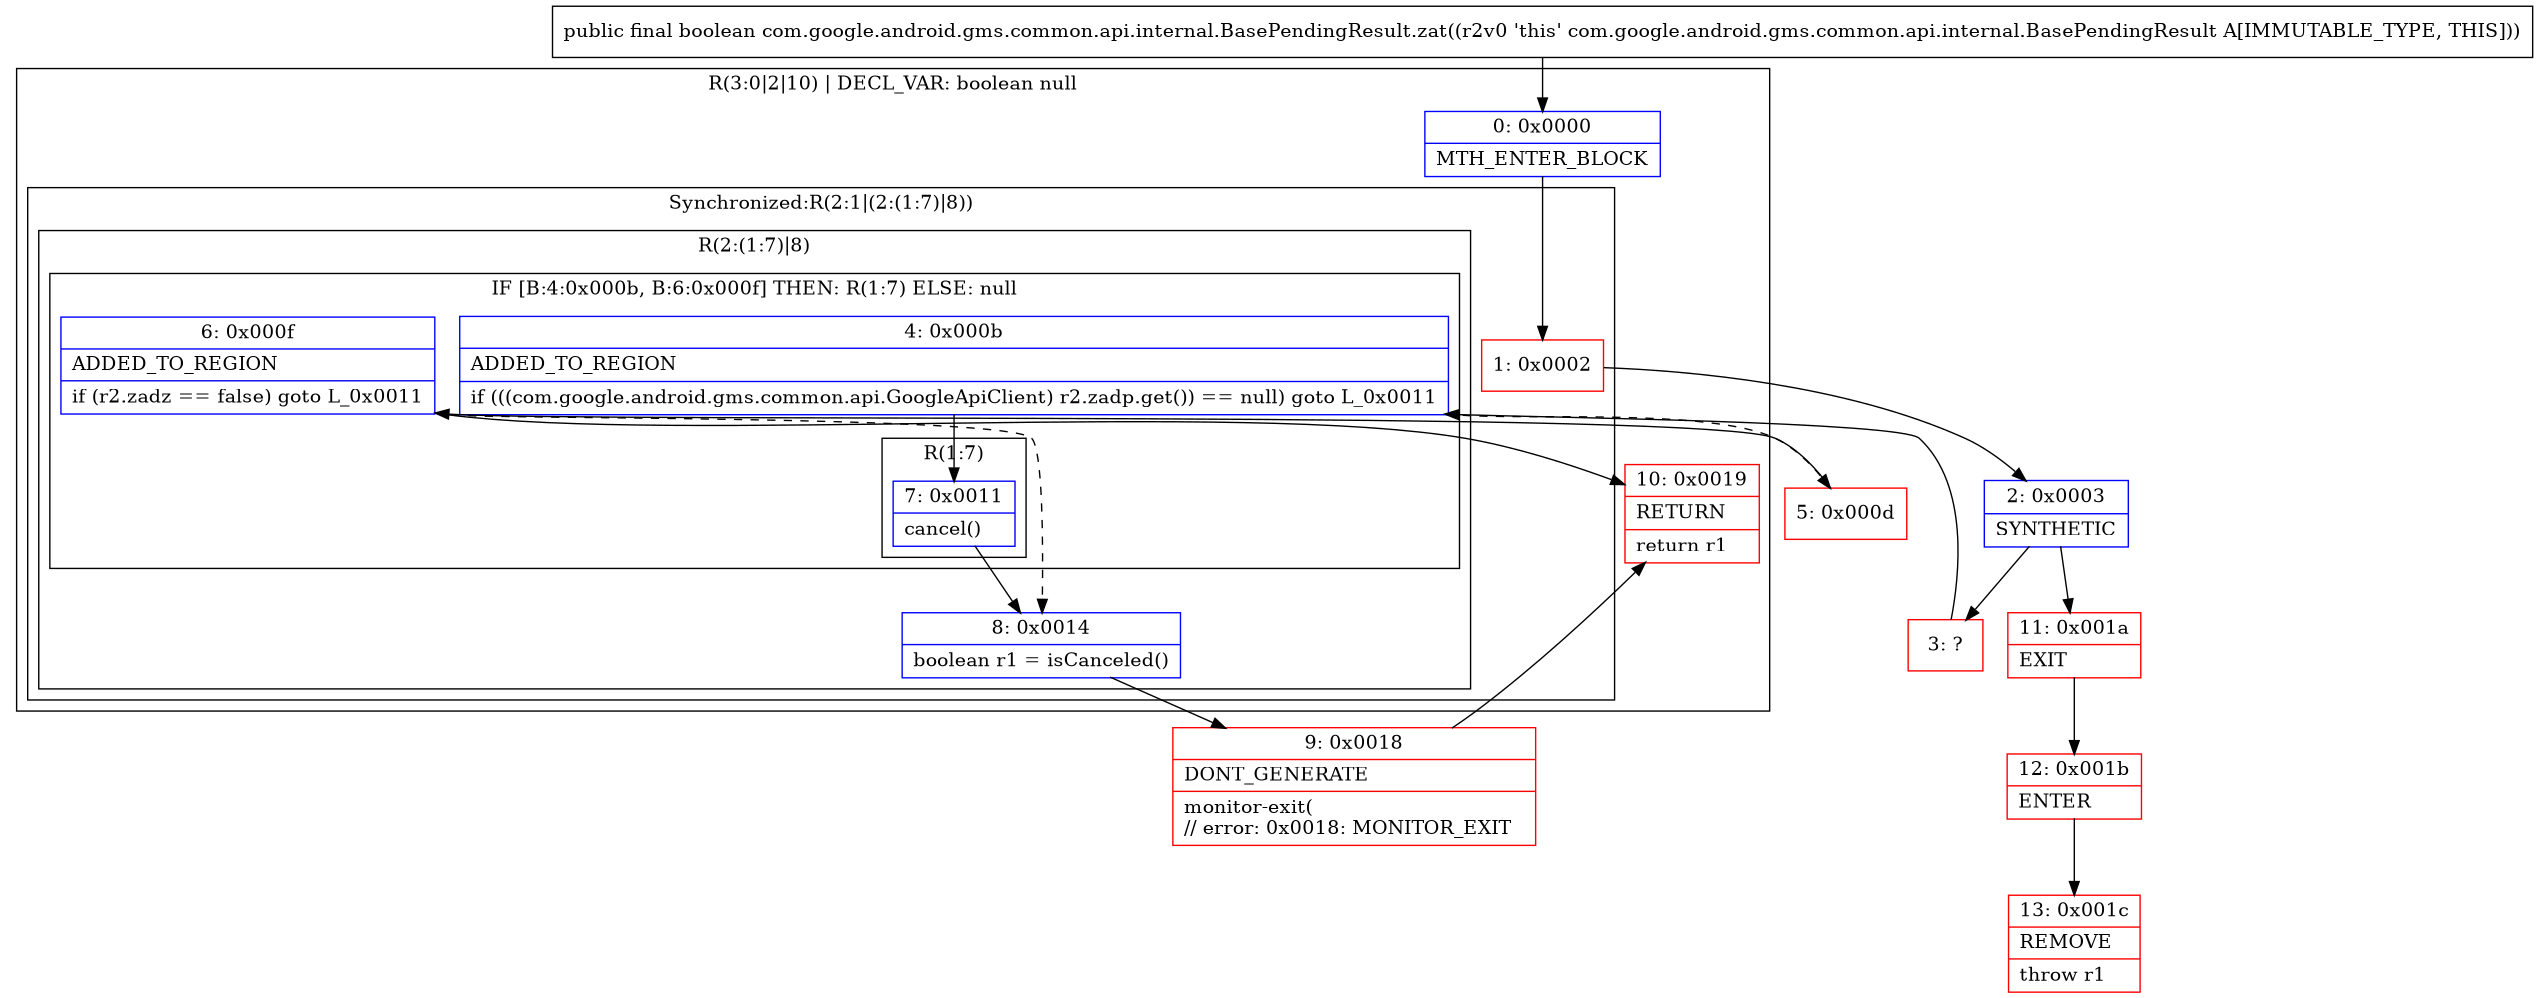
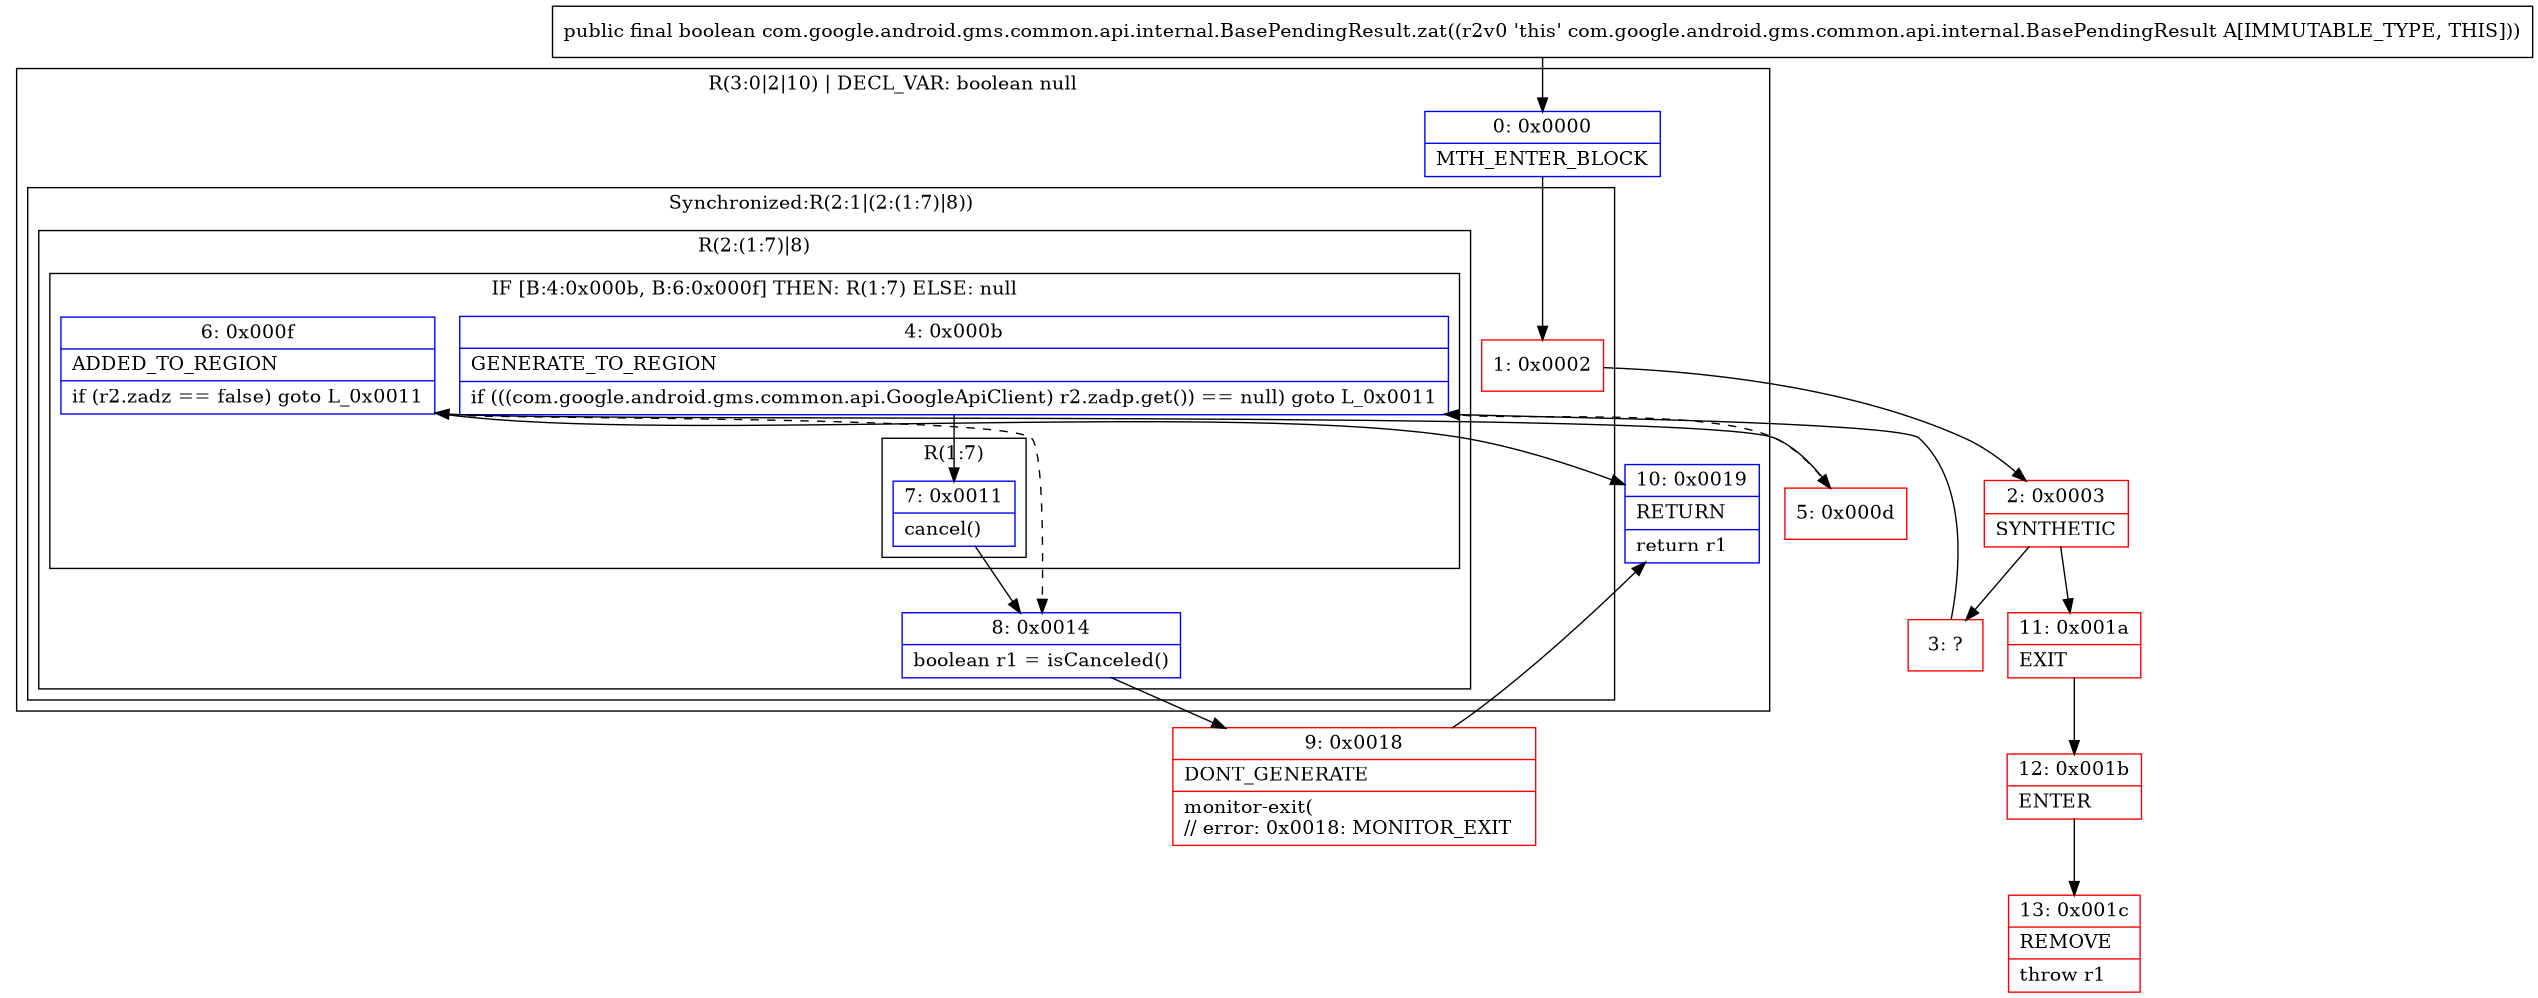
node "4: 0x000b": text "ADDED_TO_REGION" -> "GENERATE_TO_REGION"
node "10: 0x0019": color red -> blue
node "2: 0x0003": color blue -> red
